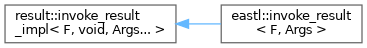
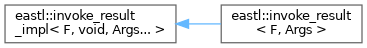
node "result::invoke_result _impl< F, void, Args... >": label "result::invoke_result _impl< F, void, Args... >" -> "eastl::invoke_result _impl< F, void, Args... >"
